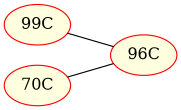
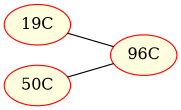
node "99C": label "99C" -> "19C"
node "70C": label "70C" -> "50C"
